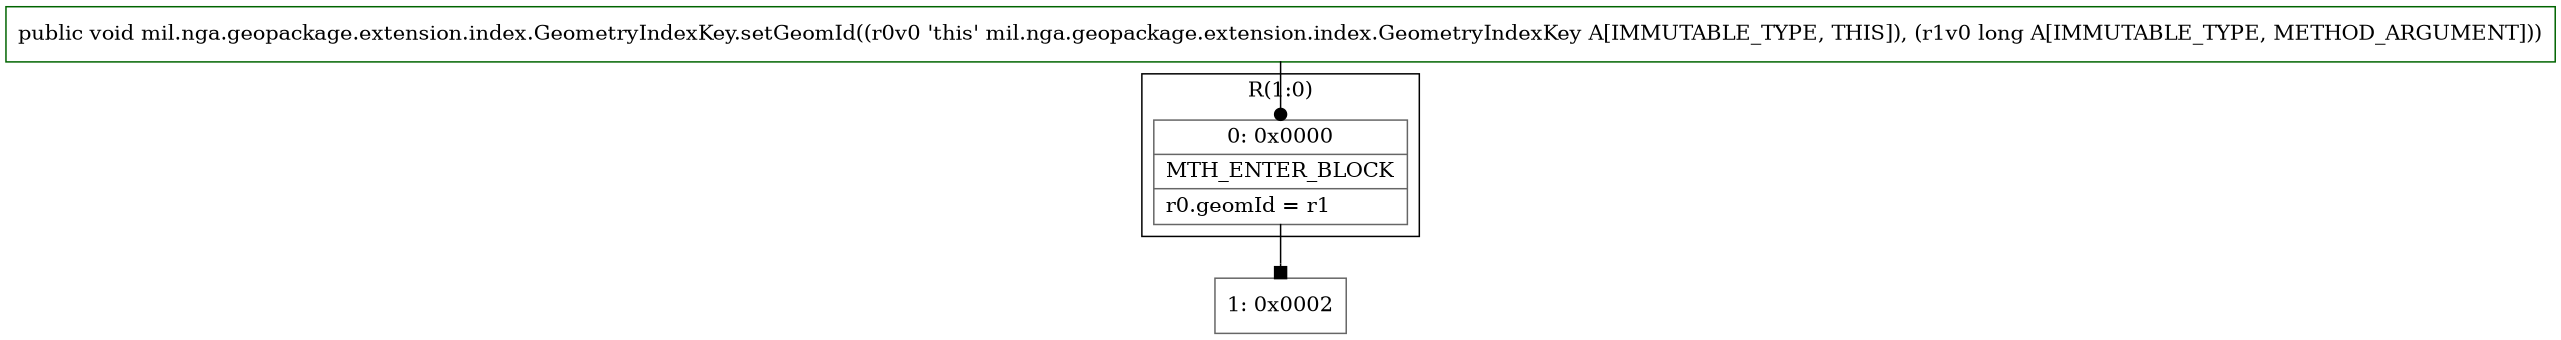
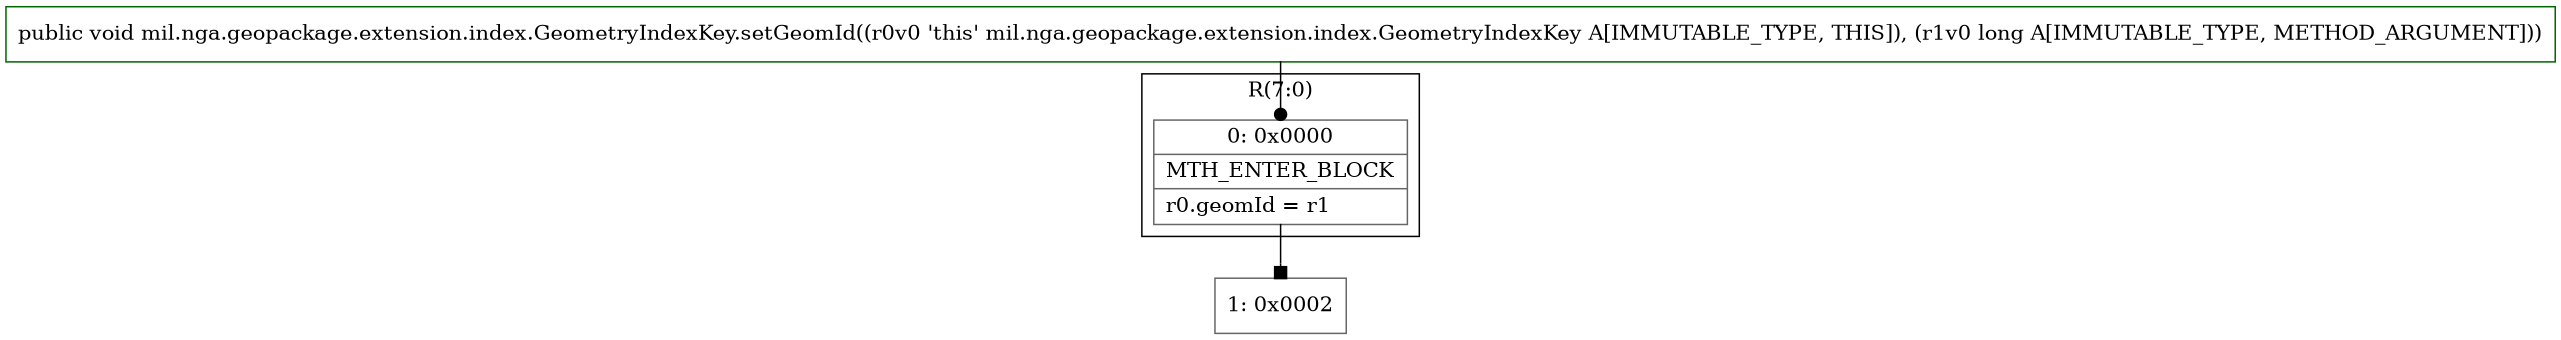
cluster "R(1:0)": label "R(1:0)" -> "R(7:0)"
